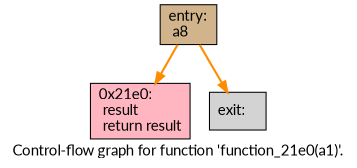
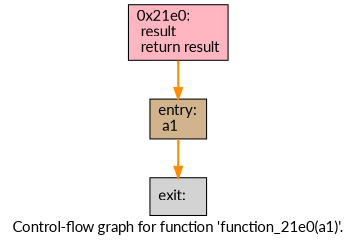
node "entry:": text "a8" -> "a1"
edge "entry:" -> "0x21e0:": reversed
